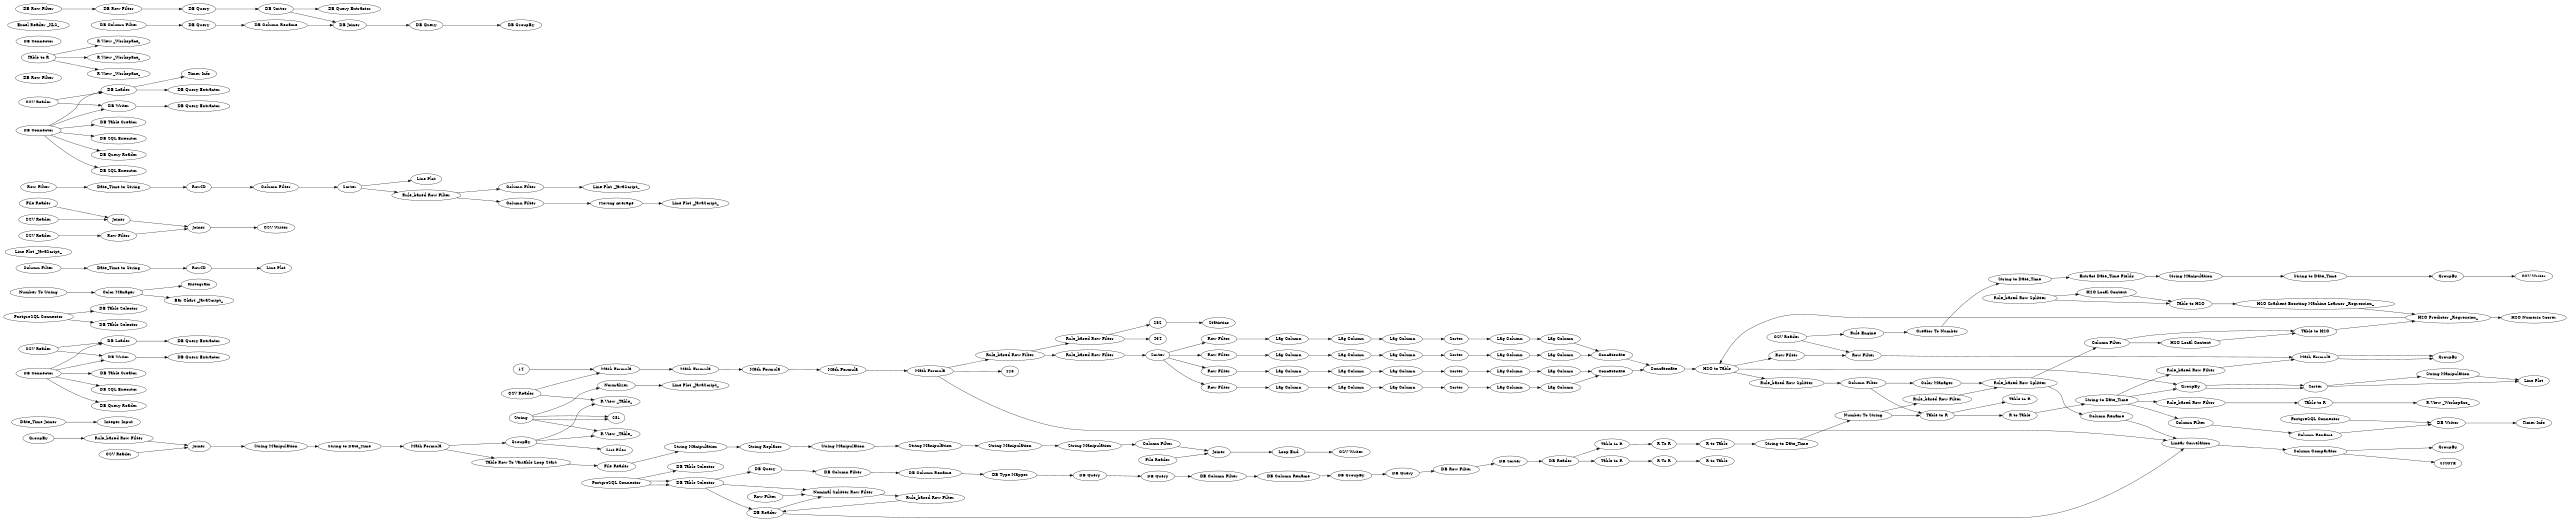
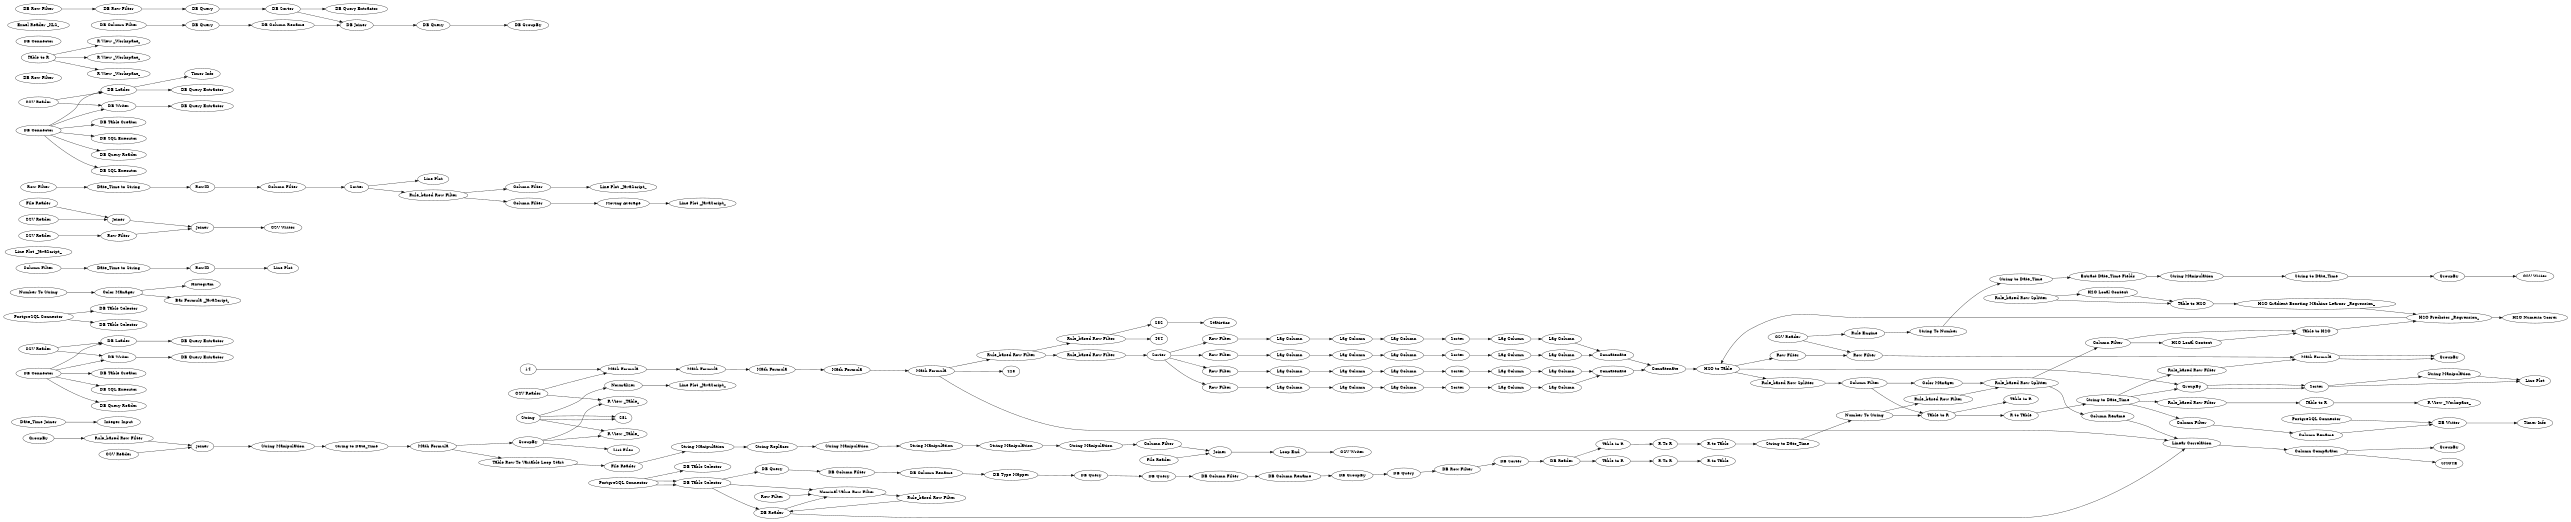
node "Bar Chart _JavaScript_": label "Bar Chart _JavaScript_" -> "Bar Formula _JavaScript_"
node "Creator To Number": label "Creator To Number" -> "String To Number"
node "Nominal Splitter Row Filter": label "Nominal Splitter Row Filter" -> "Nominal Value Row Filter"
